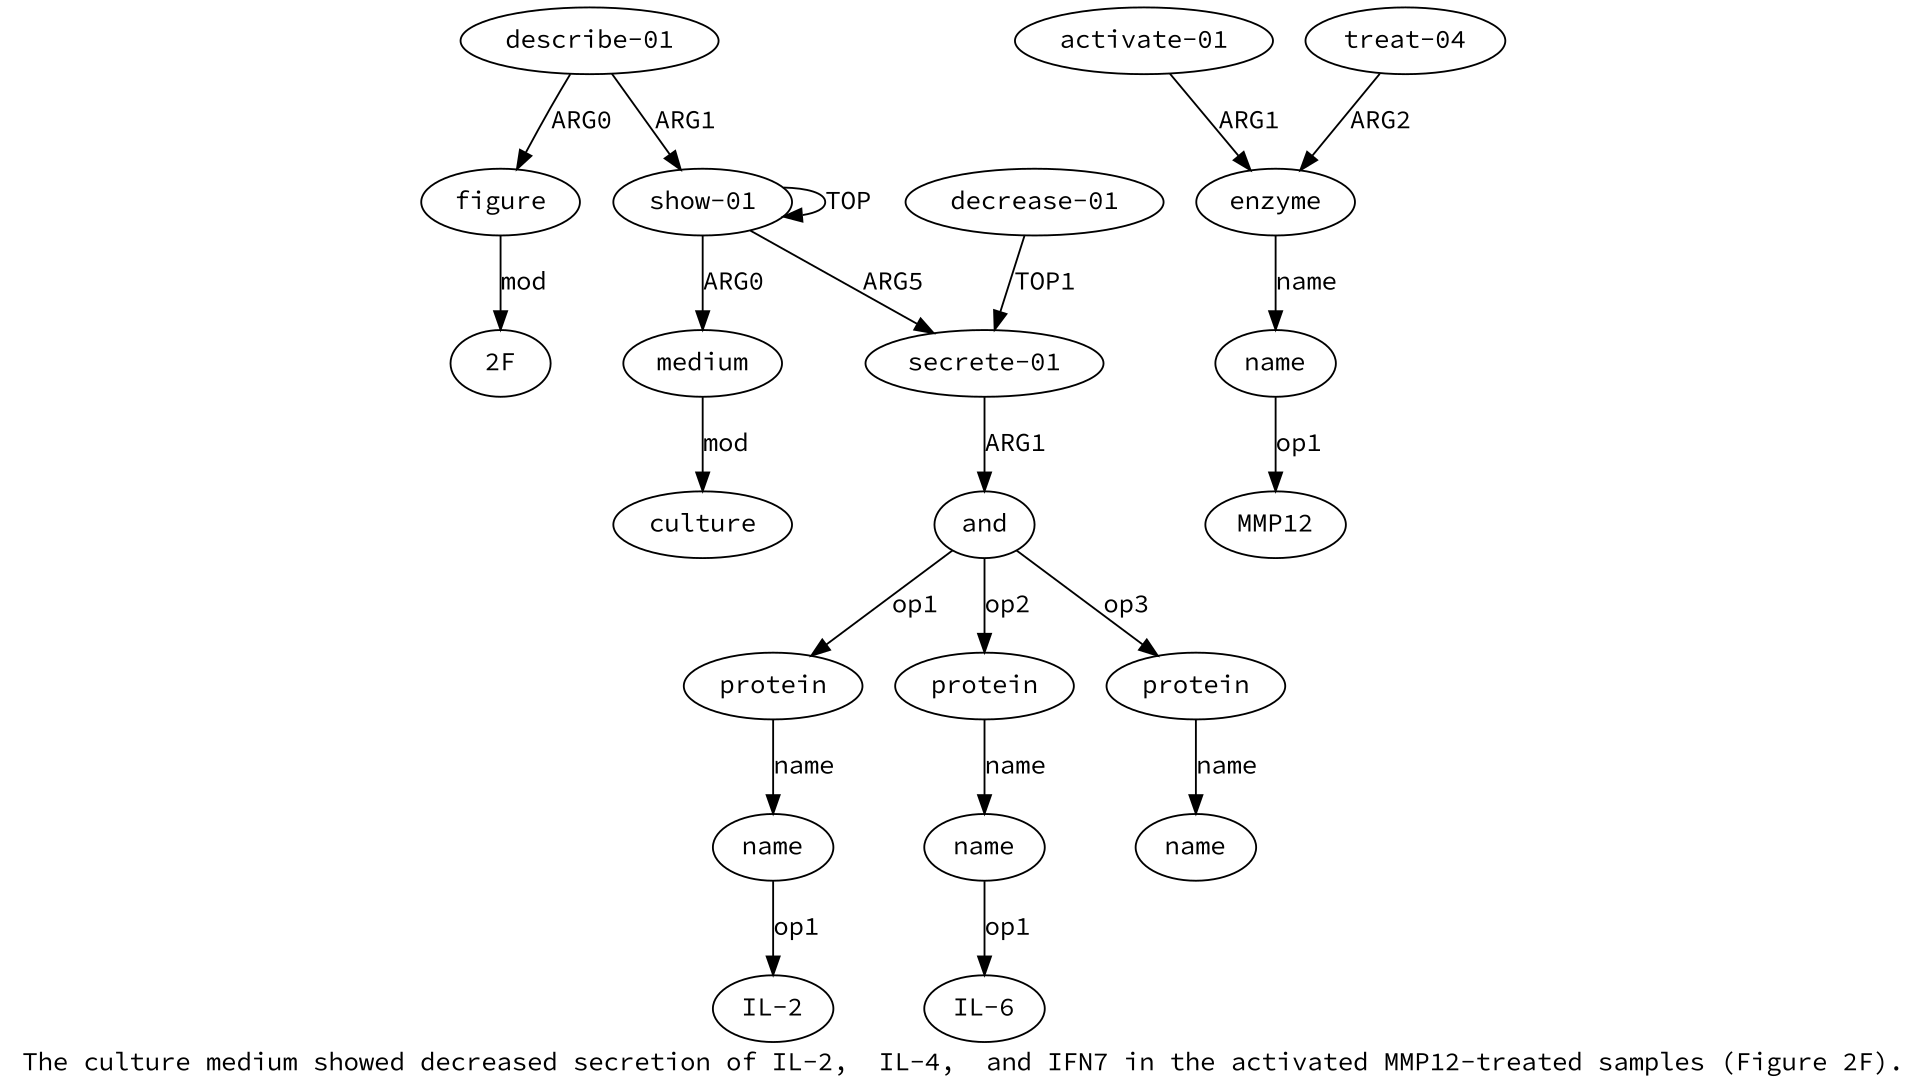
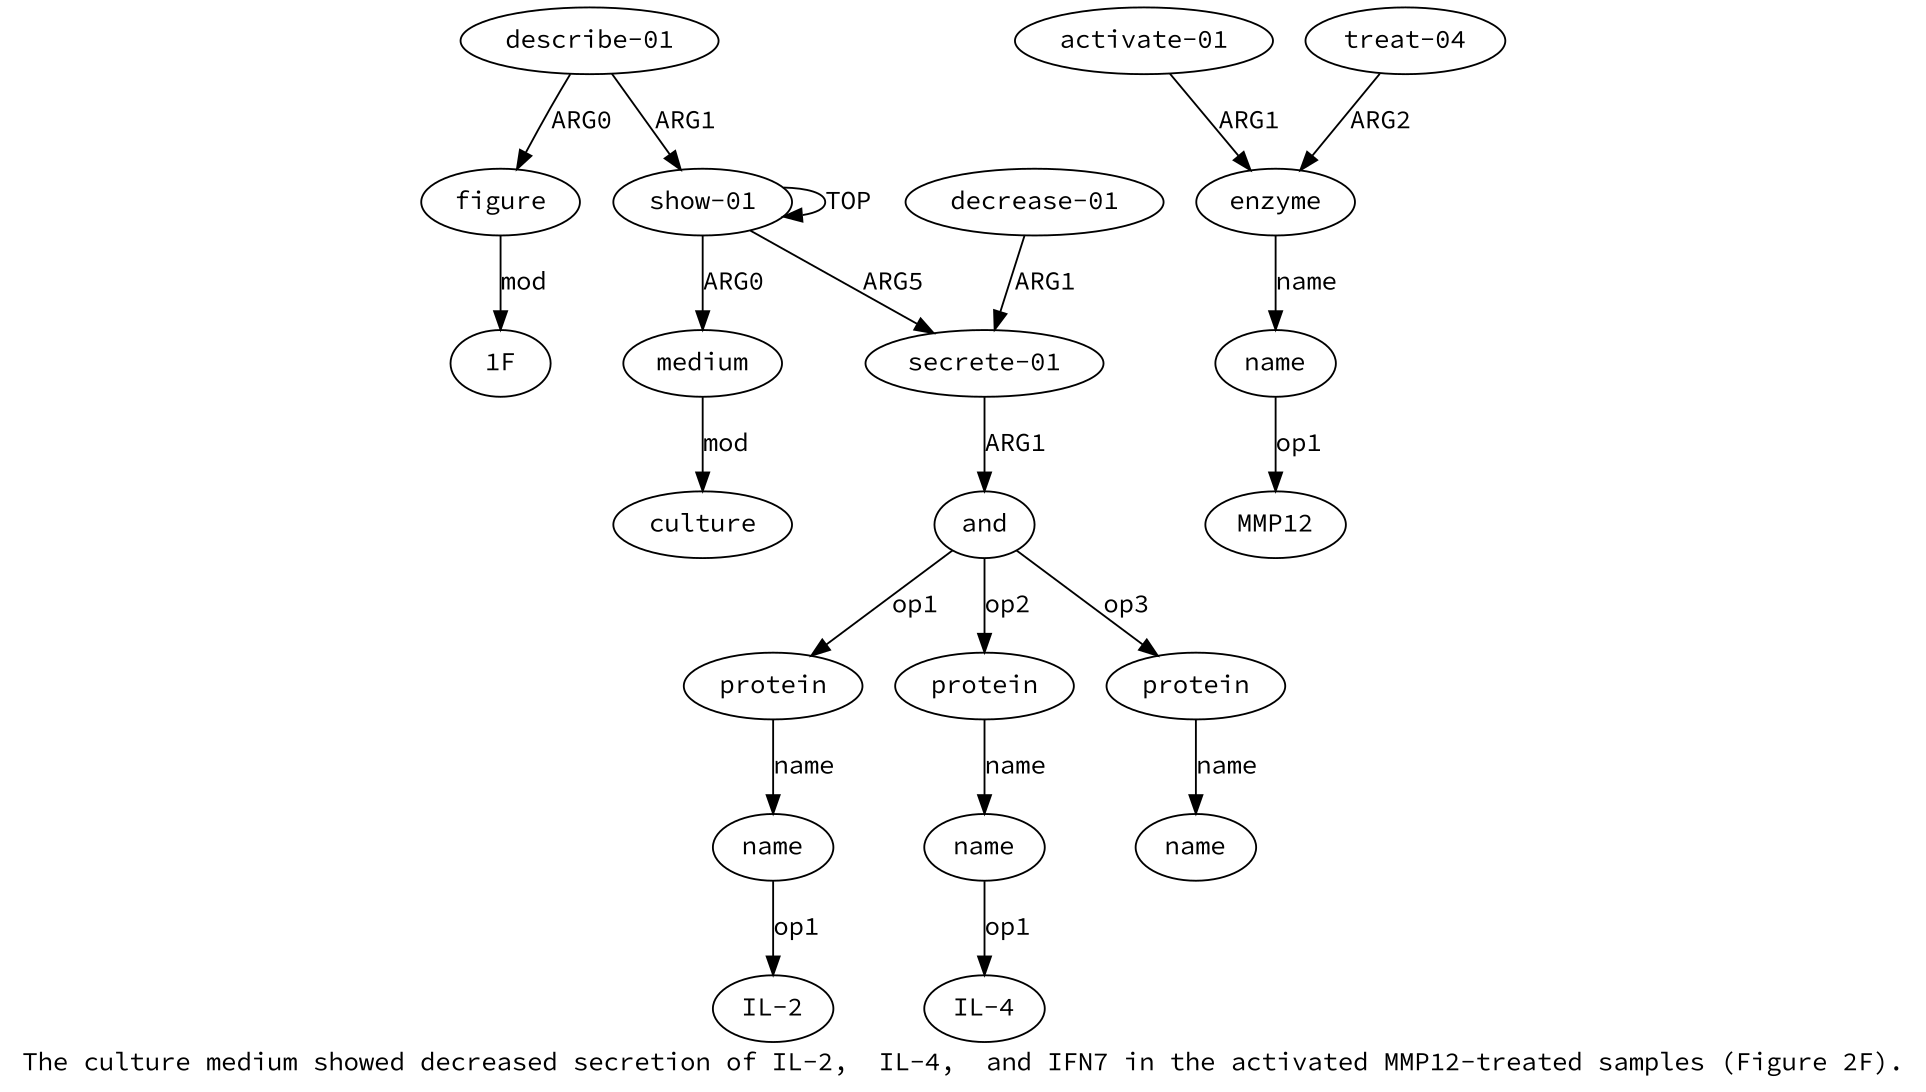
edge "decrease-01" -> "secrete-01": label "TOP1" -> "ARG1"
node "2F": label "2F" -> "1F"
node "IL-6": label "IL-6" -> "IL-4"
